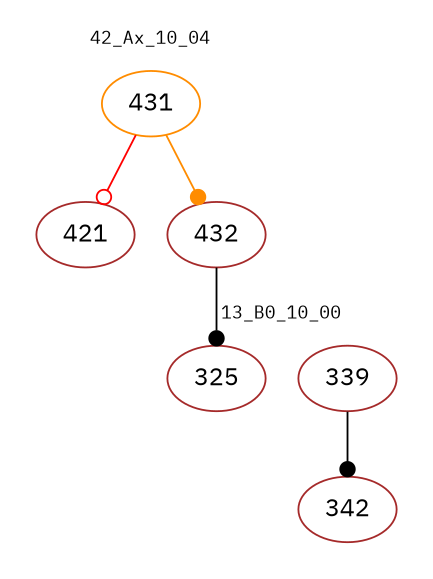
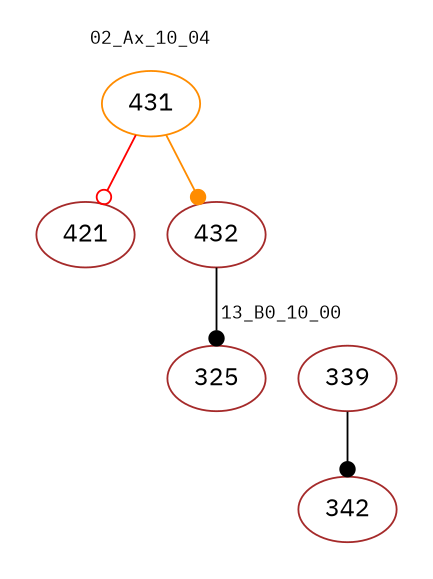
cluster "42_Ax_10_04": label "42_Ax_10_04" -> "02_Ax_10_04"
